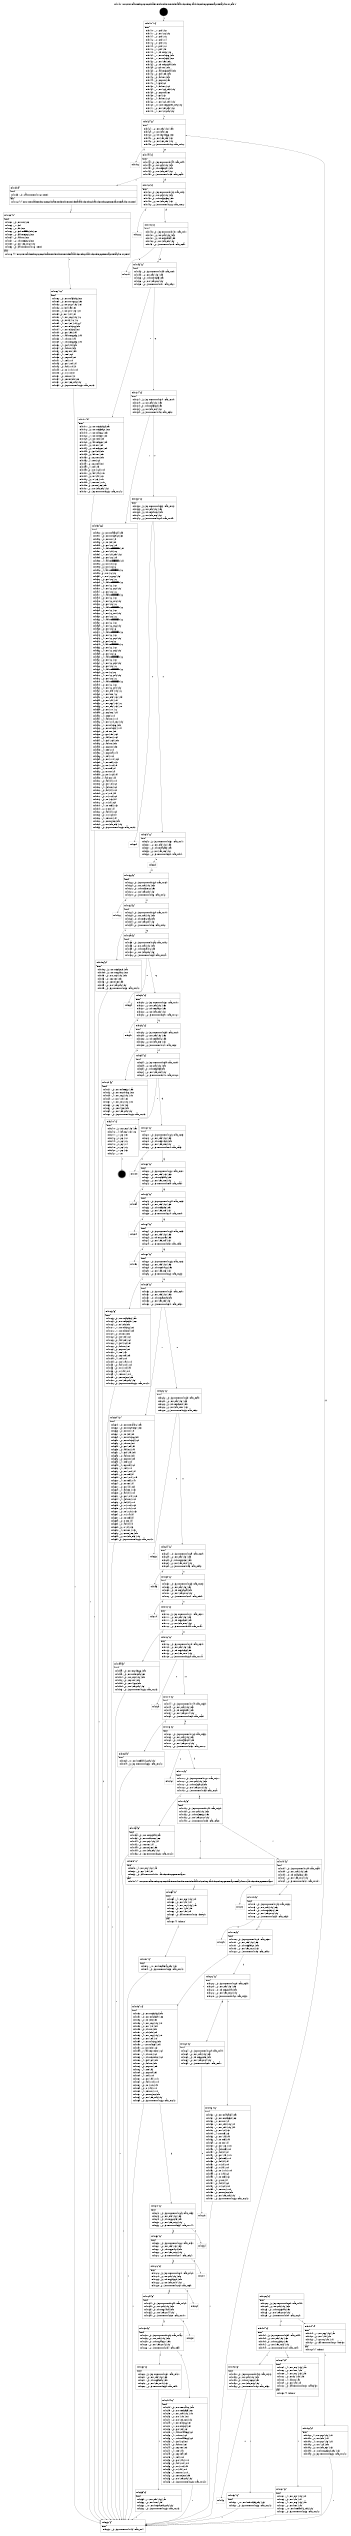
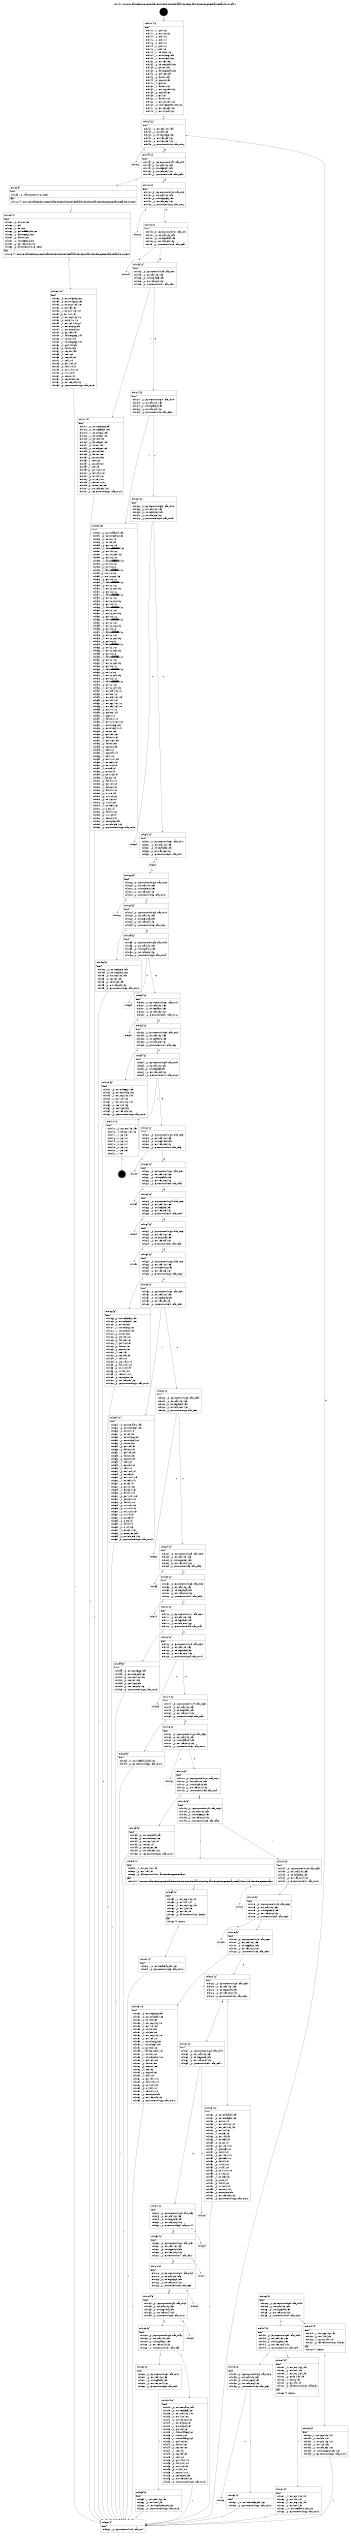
edge "0x401dcc [115]" -> "0x401840 [28]": now "0x401824 [28]" -> "0x401840 [28]"
